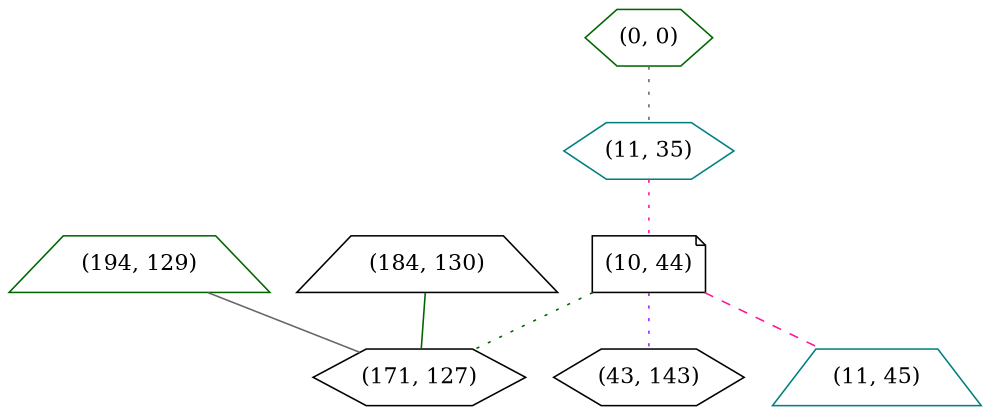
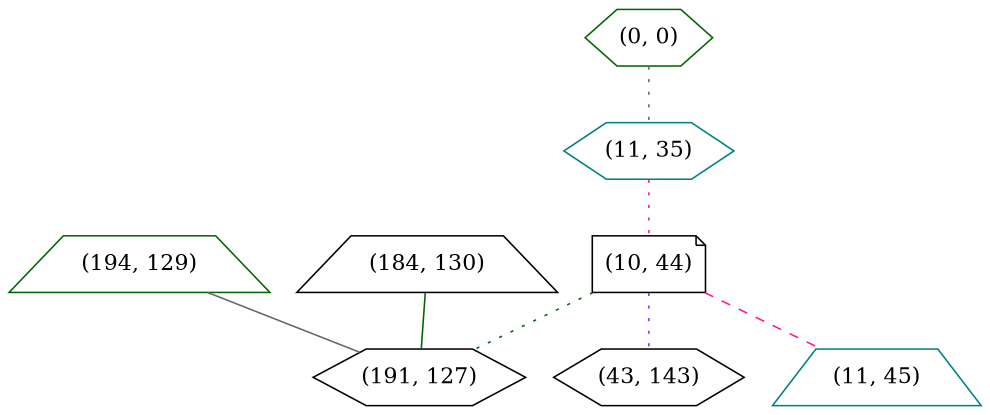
node "(171, 127)": label "(171, 127)" -> "(191, 127)"
